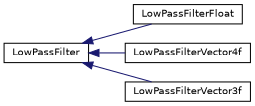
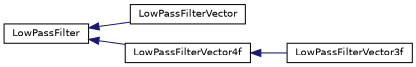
node "LowPassFilterFloat": label "LowPassFilterFloat" -> "LowPassFilterVector"
edge "LowPassFilterVector3f" -> "LowPassFilter": now "LowPassFilterVector3f" -> "LowPassFilterVector4f"
